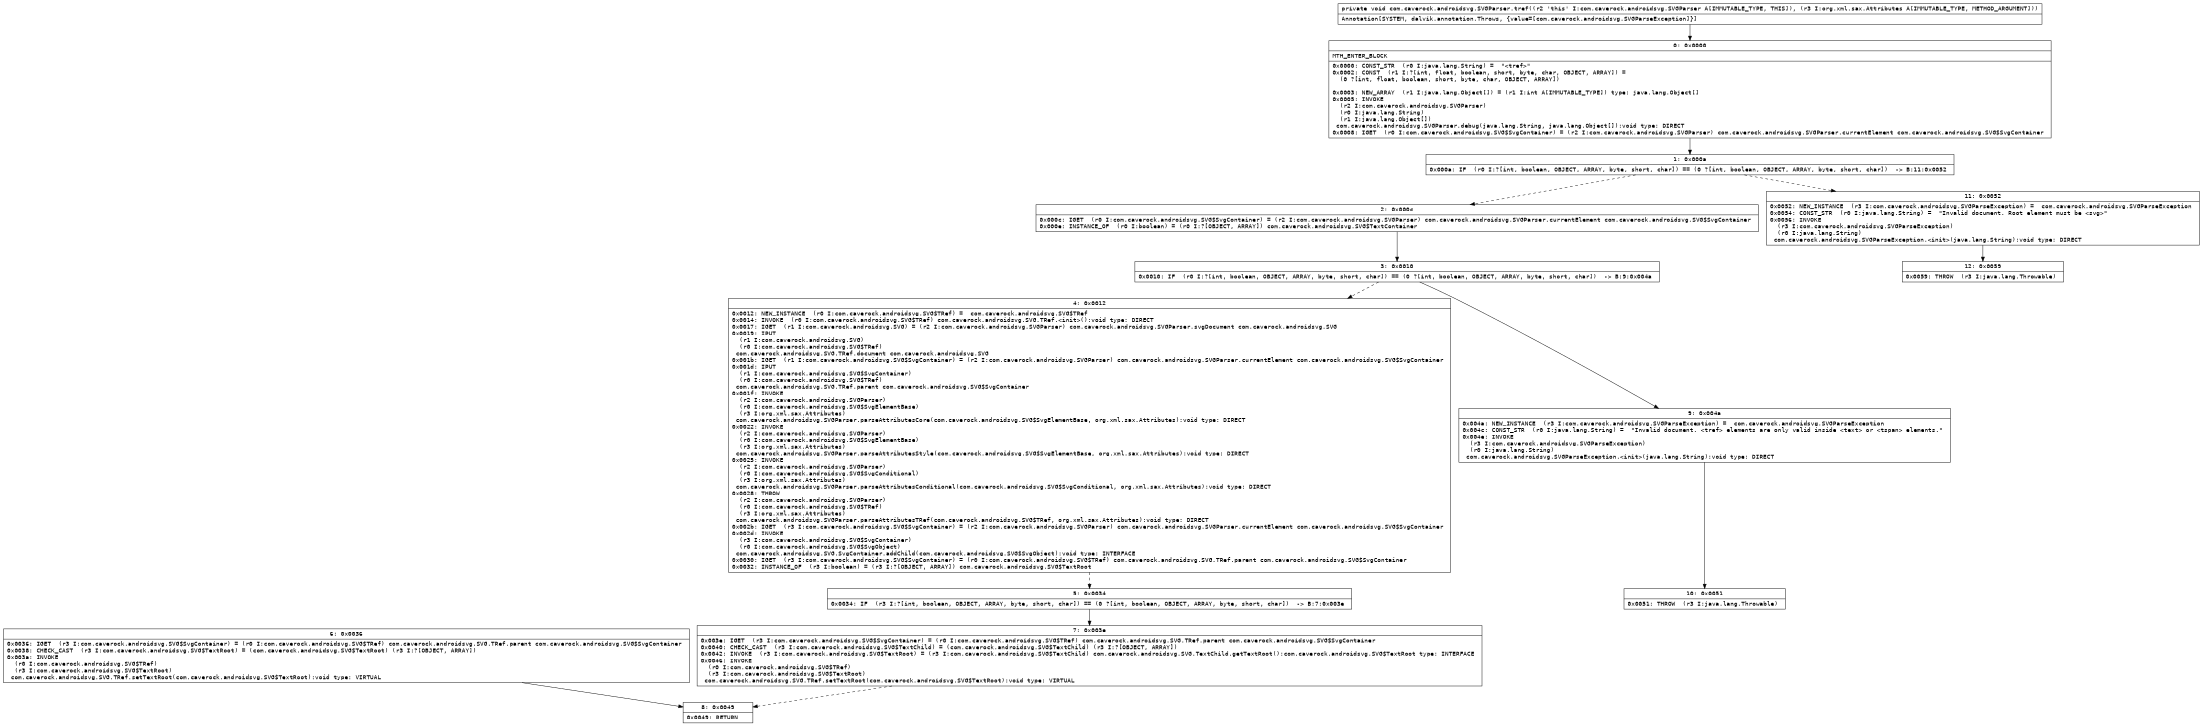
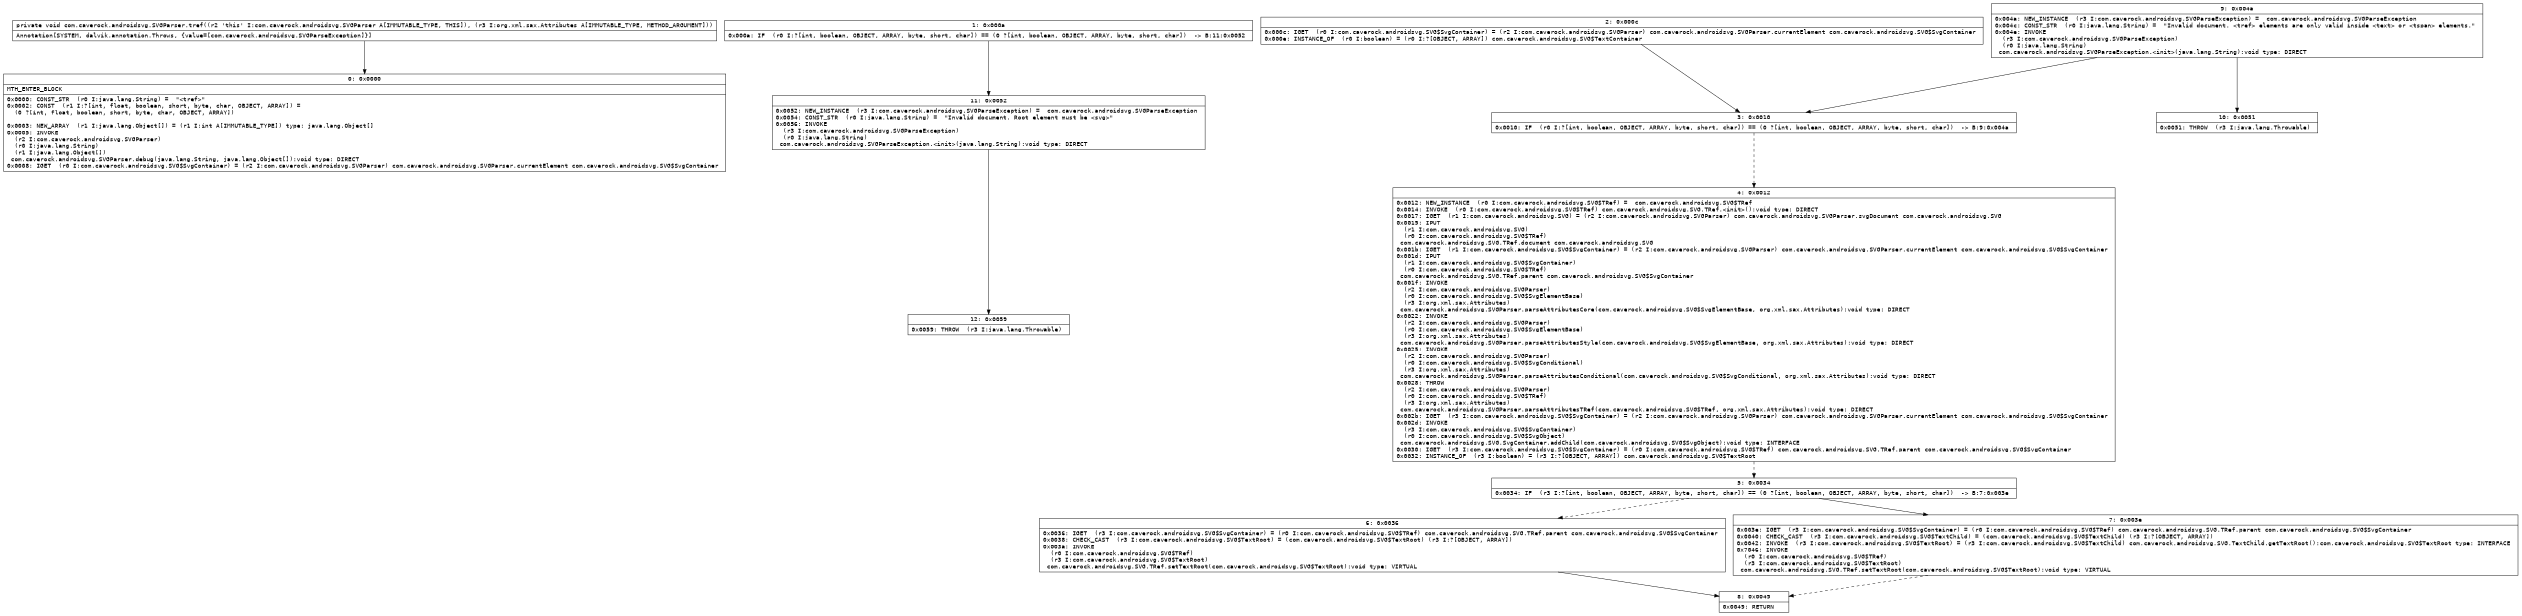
edge "0: 0x0000" -> "1: 0x000a": removed
edge "1: 0x000a" -> "11: 0x0052": style dashed -> solid
edge "1: 0x000a" -> "2: 0x000c": removed
edge "3: 0x0010" -> "9: 0x004a": reversed
edge "5: 0x0034" -> "6: 0x0036": added
node "7: 0x003e": text "0x0046: INVOKE" -> "0x7046: INVOKE"
